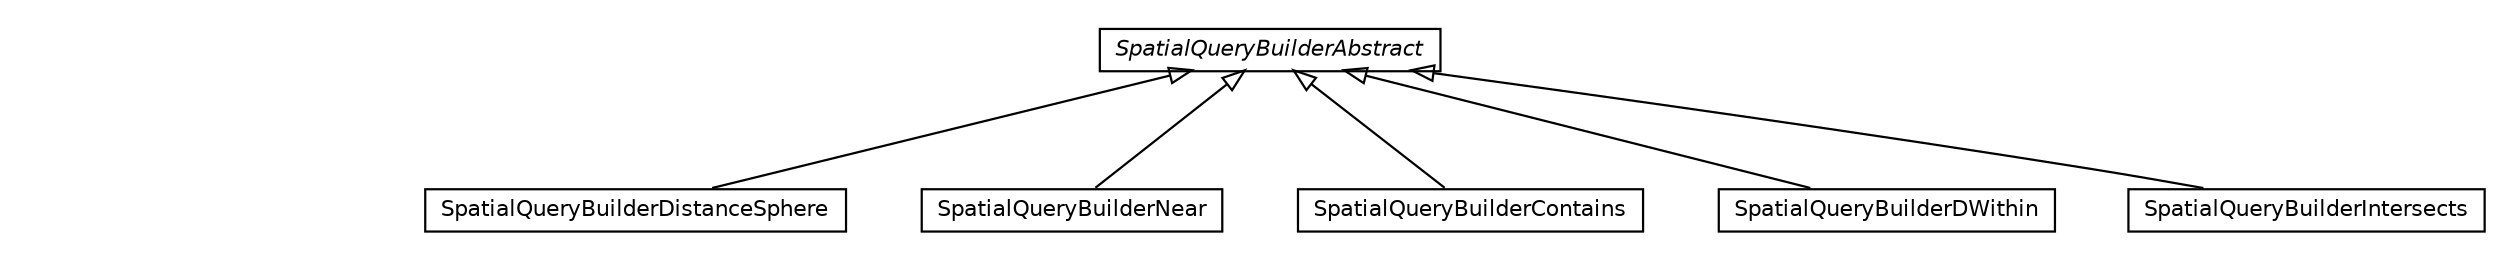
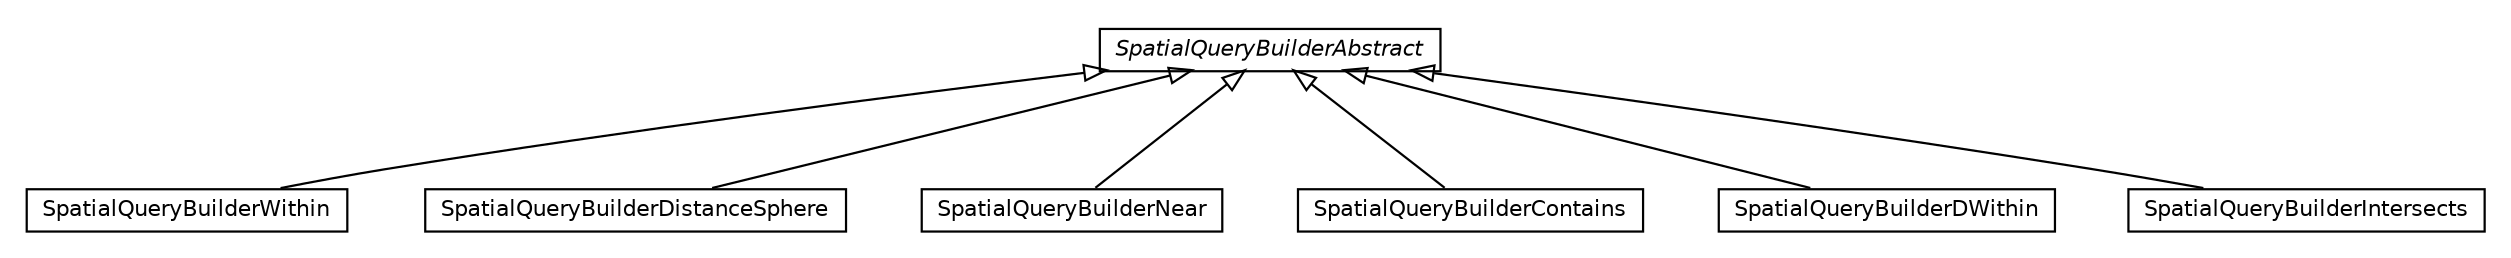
node "SpatialQueryBuilderWithin": added
